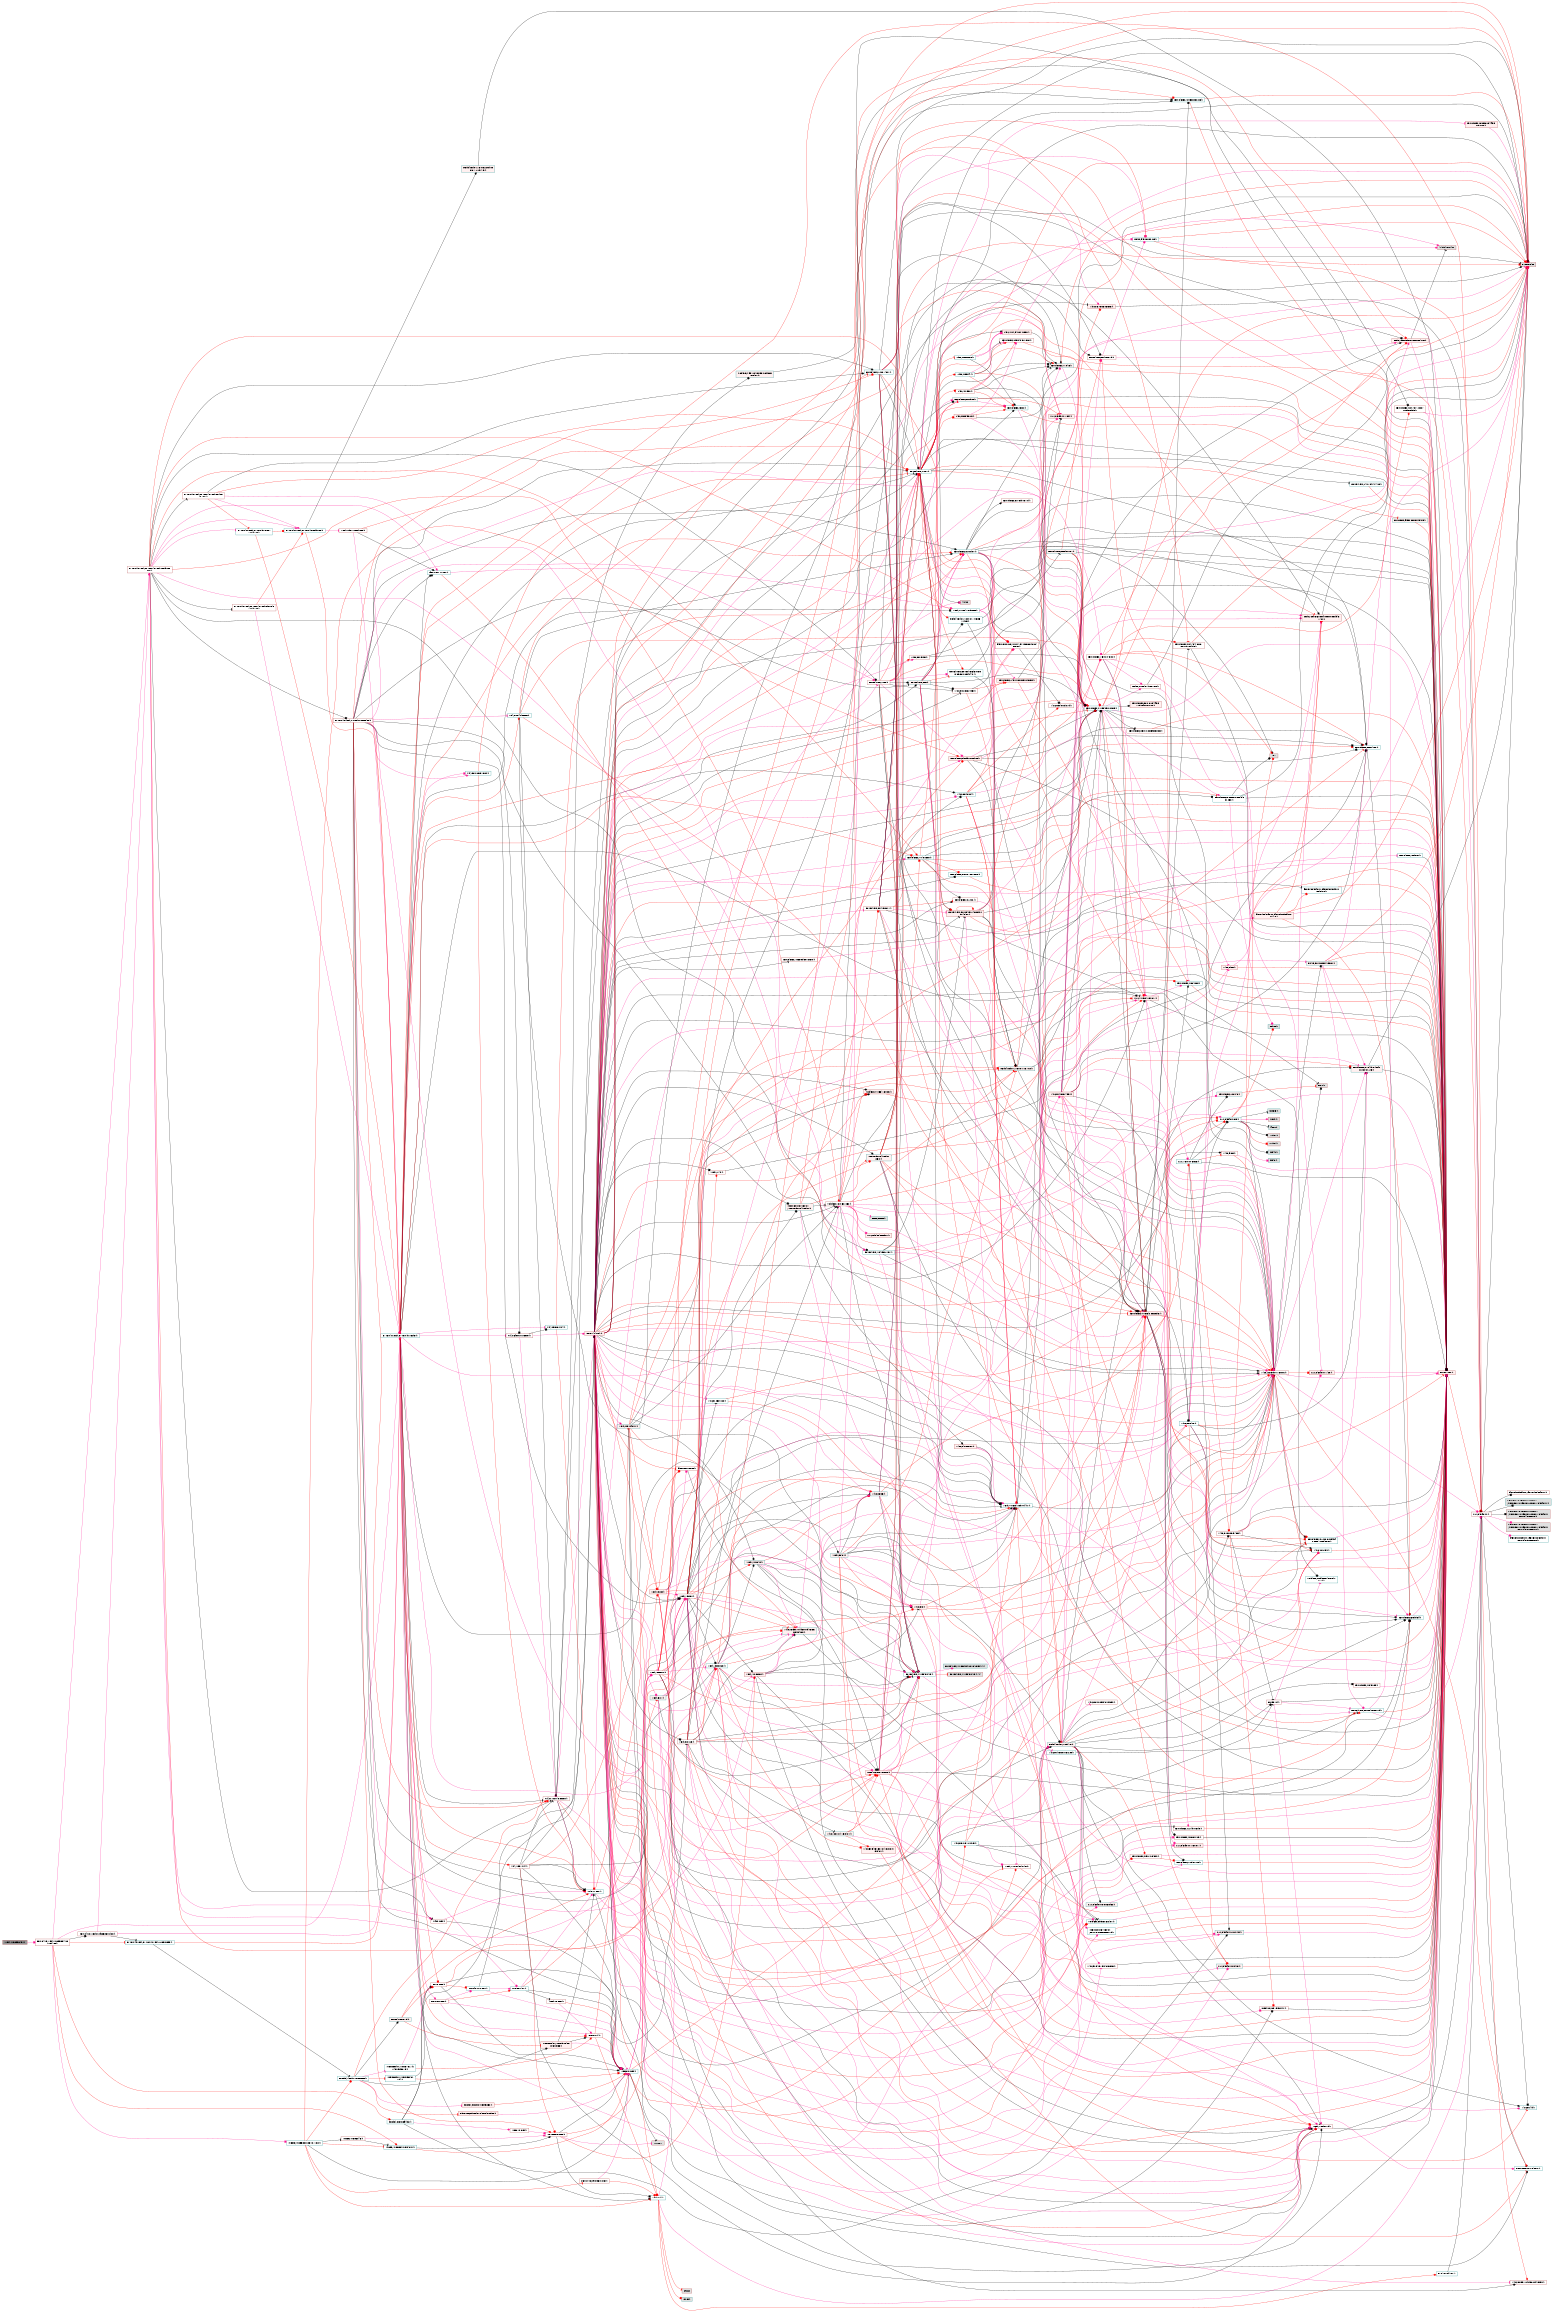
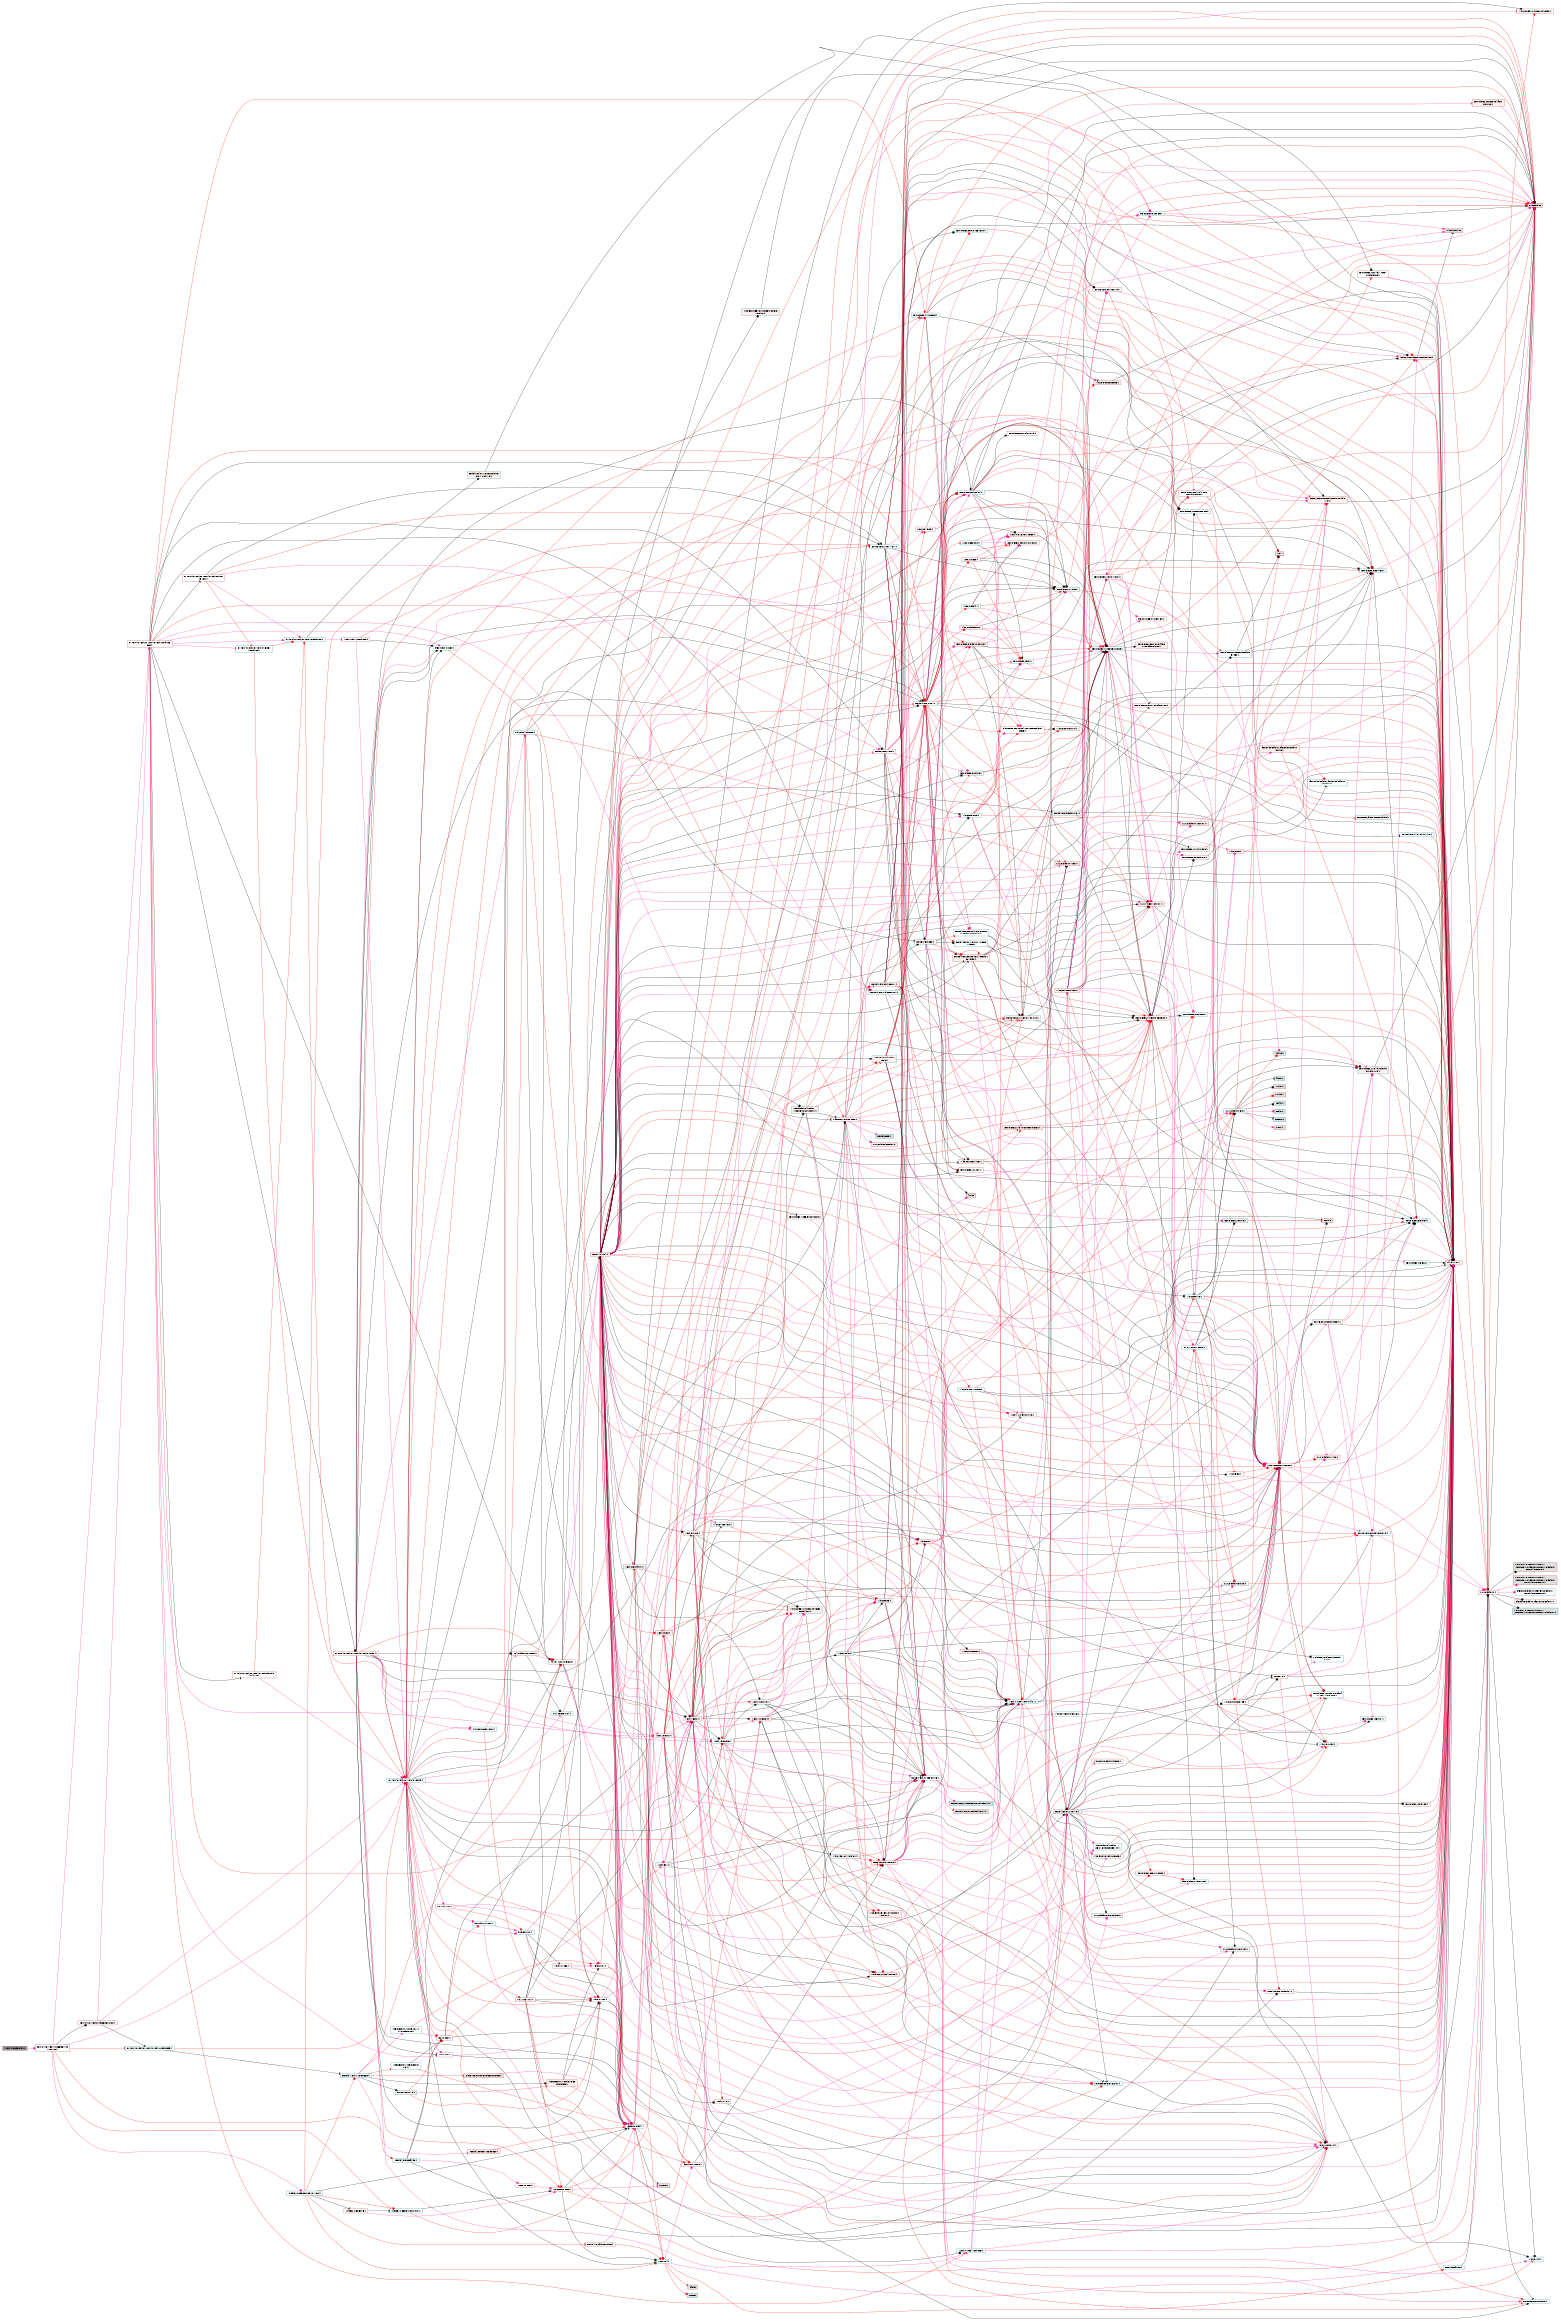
node "DynamicMesh/UnrealTypeTraits.h": label "DynamicMesh/UnrealTypeTraits.h" -> "DynamicMesh/DynamicMeshOverlay.h"
node "Templates/Identity.h": added
